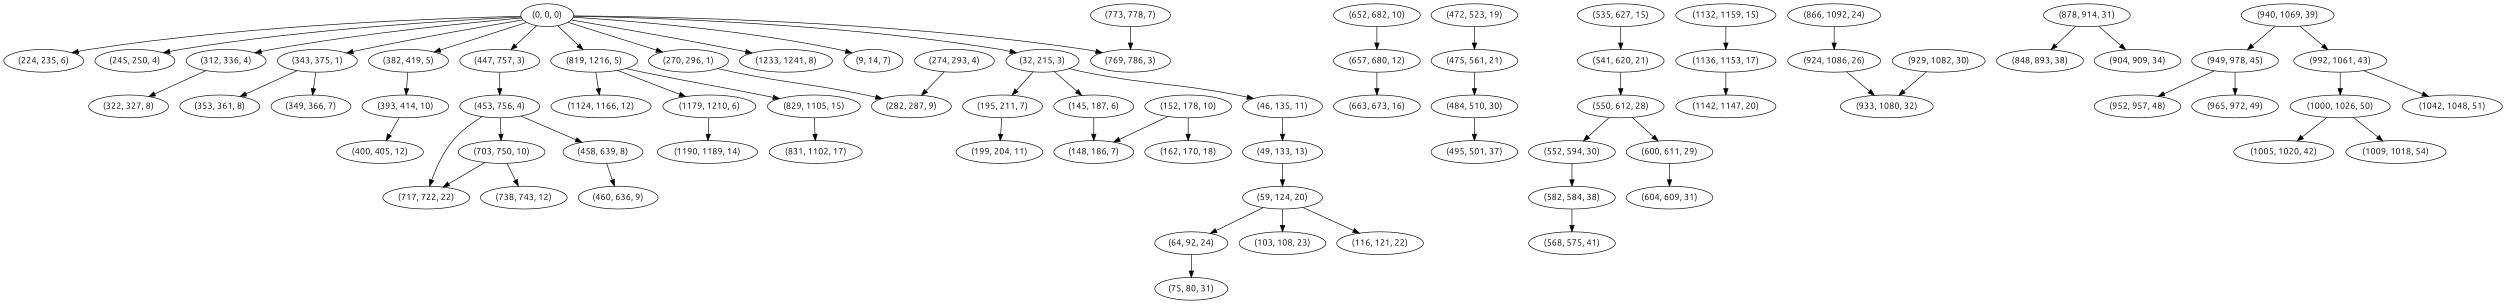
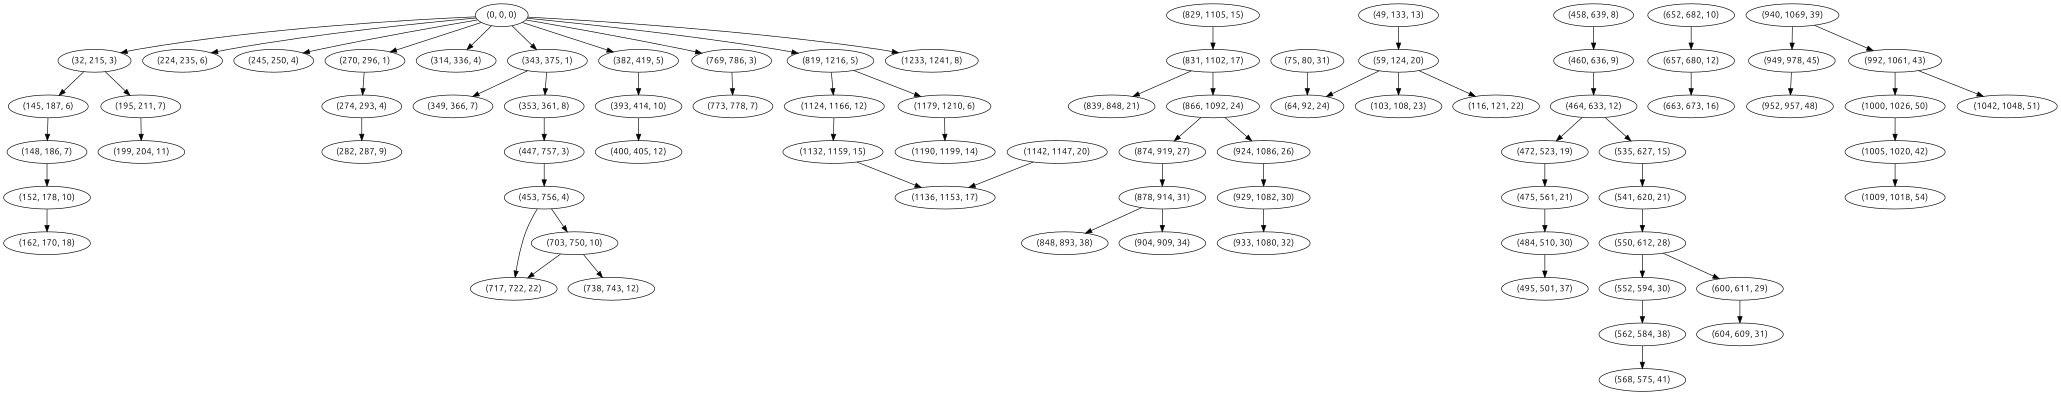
edge "(0, 0, 0)" -> "(447, 757, 3)": now "(353, 361, 8)" -> "(447, 757, 3)"
edge "(773, 778, 7)" -> "(769, 786, 3)": reversed
node "(312, 336, 4)": label "(312, 336, 4)" -> "(314, 336, 4)"
node "(9, 14, 7)": removed
edge "(831, 1102, 17)" -> "(866, 1092, 24)": added
edge "(1136, 1153, 17)" -> "(1142, 1147, 20)": reversed
edge "(924, 1086, 26)" -> "(933, 1080, 32)": now "(924, 1086, 26)" -> "(929, 1082, 30)"
edge "(819, 1216, 5)" -> "(829, 1105, 15)": removed
edge "(270, 296, 1)" -> "(282, 287, 9)": now "(270, 296, 1)" -> "(274, 293, 4)"
node "(322, 327, 8)": removed
node "(839, 848, 21)": added
node "(46, 135, 11)": removed
node "(464, 633, 12)": added
node "(965, 972, 49)": removed
edge "(1124, 1166, 12)" -> "(1132, 1159, 15)": added
edge "(1000, 1026, 50)" -> "(1009, 1018, 54)": now "(1005, 1020, 42)" -> "(1009, 1018, 54)"
edge "(453, 756, 4)" -> "(458, 639, 8)": removed
edge "(152, 178, 10)" -> "(148, 186, 7)": reversed
node "(1190, 1189, 14)": label "(1190, 1189, 14)" -> "(1190, 1199, 14)"
node "(874, 919, 27)": added
node "(582, 584, 38)": label "(582, 584, 38)" -> "(562, 584, 38)"
edge "(64, 92, 24)" -> "(75, 80, 31)": reversed
